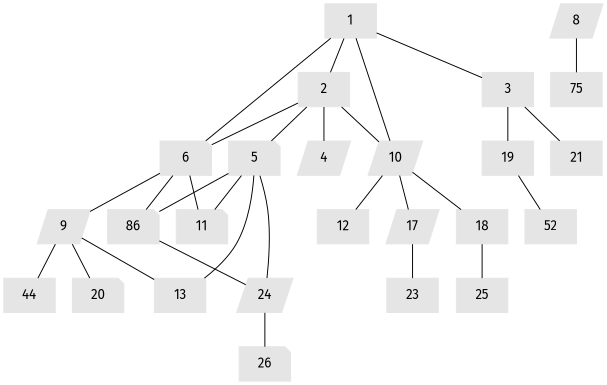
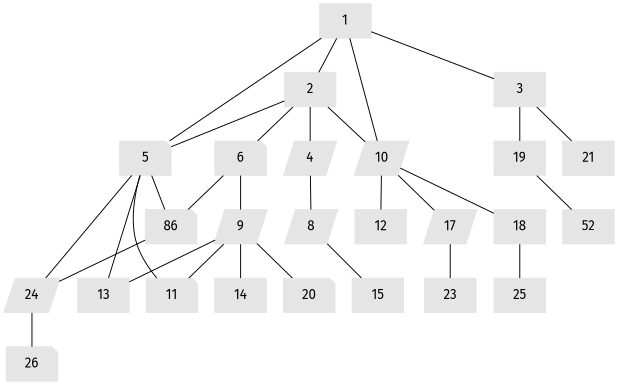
edge "1" -- "6": now "1" -- "5"
node "75": label "75" -> "15"
edge "6" -- "11": now "9" -- "11"
edge "4" -- "8": added
node "44": label "44" -> "14"
